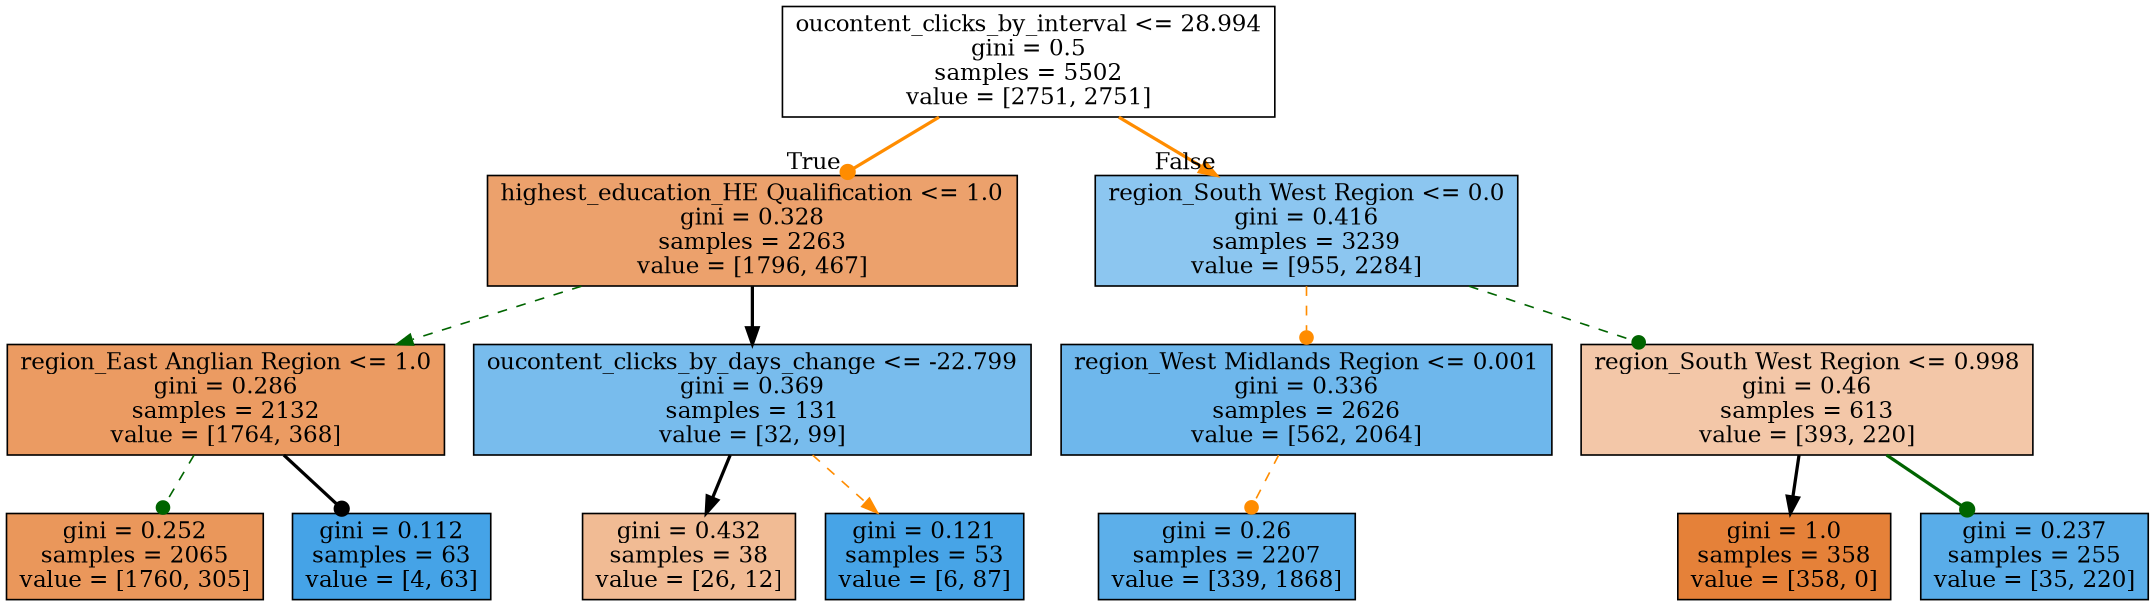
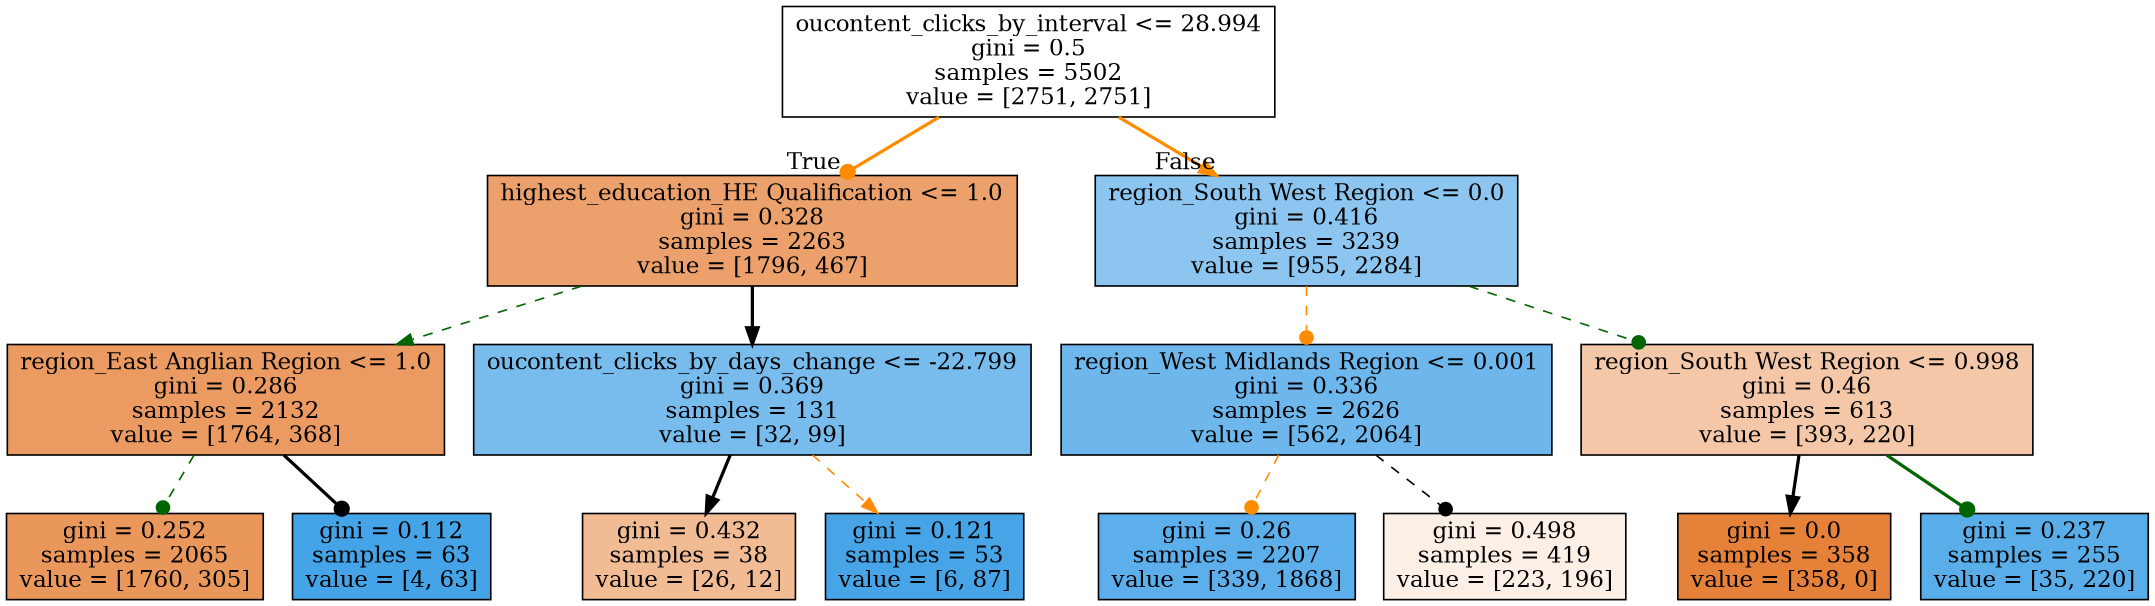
node "gini = 0.498 samples = 419 value = [223, 196]": added
node "gini = 1.0 samples = 358 value = [358, 0]": label "gini = 1.0 samples = 358 value = [358, 0]" -> "gini = 0.0 samples = 358 value = [358, 0]"
